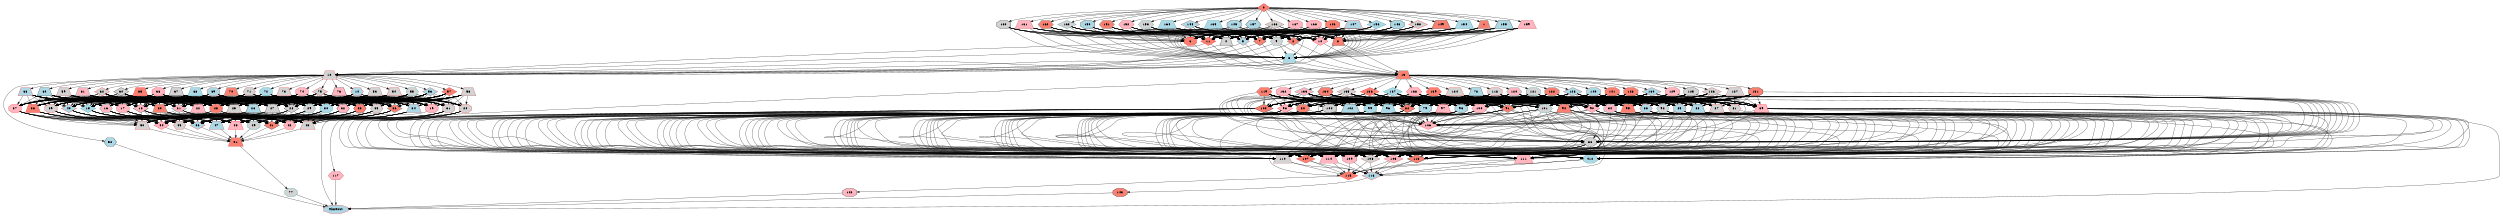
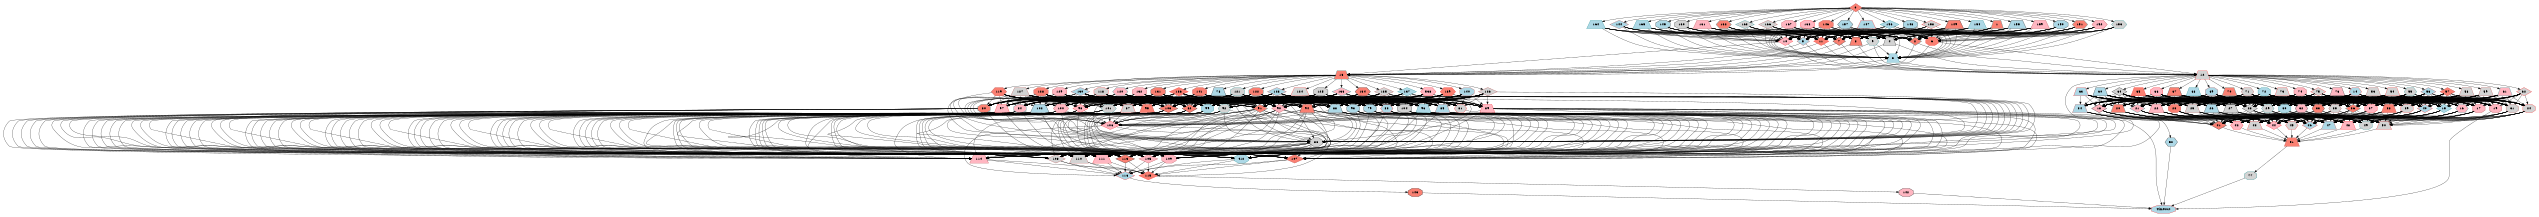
node "67": fillcolor lightgrey -> salmon
node "138": label "138" -> "538"
node "85": shape octagon -> trapezium
node "117": removed
